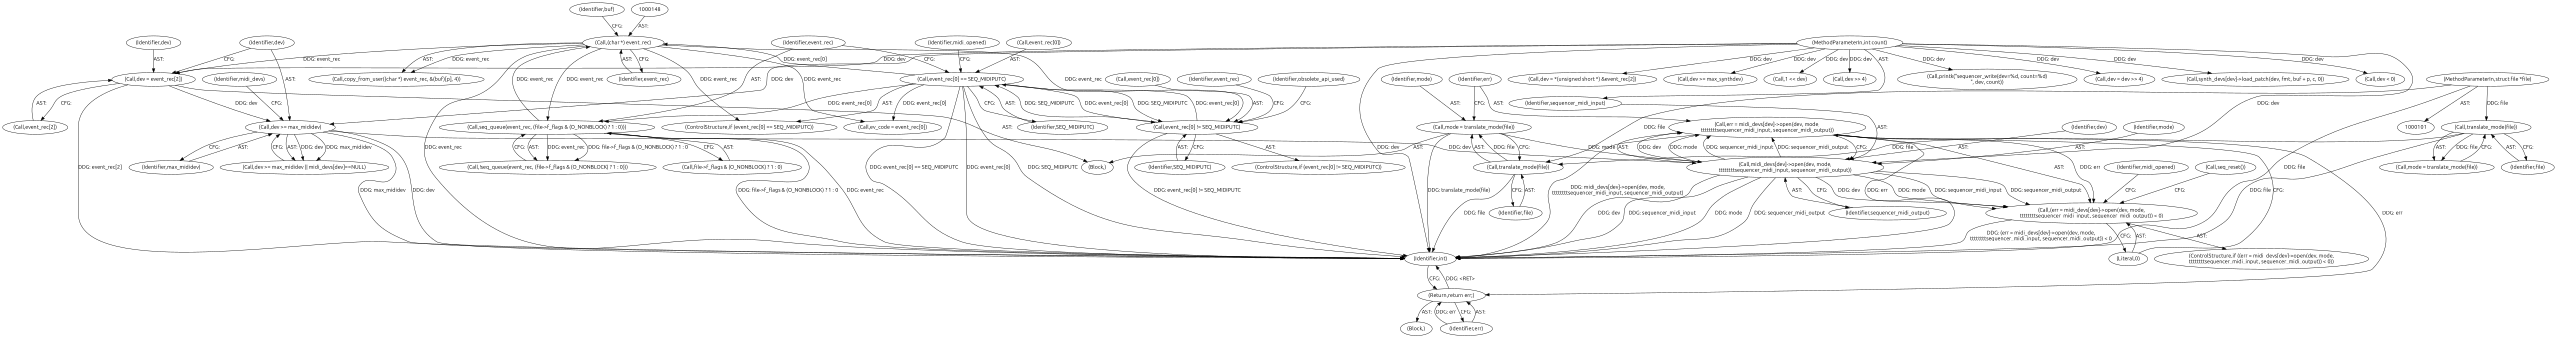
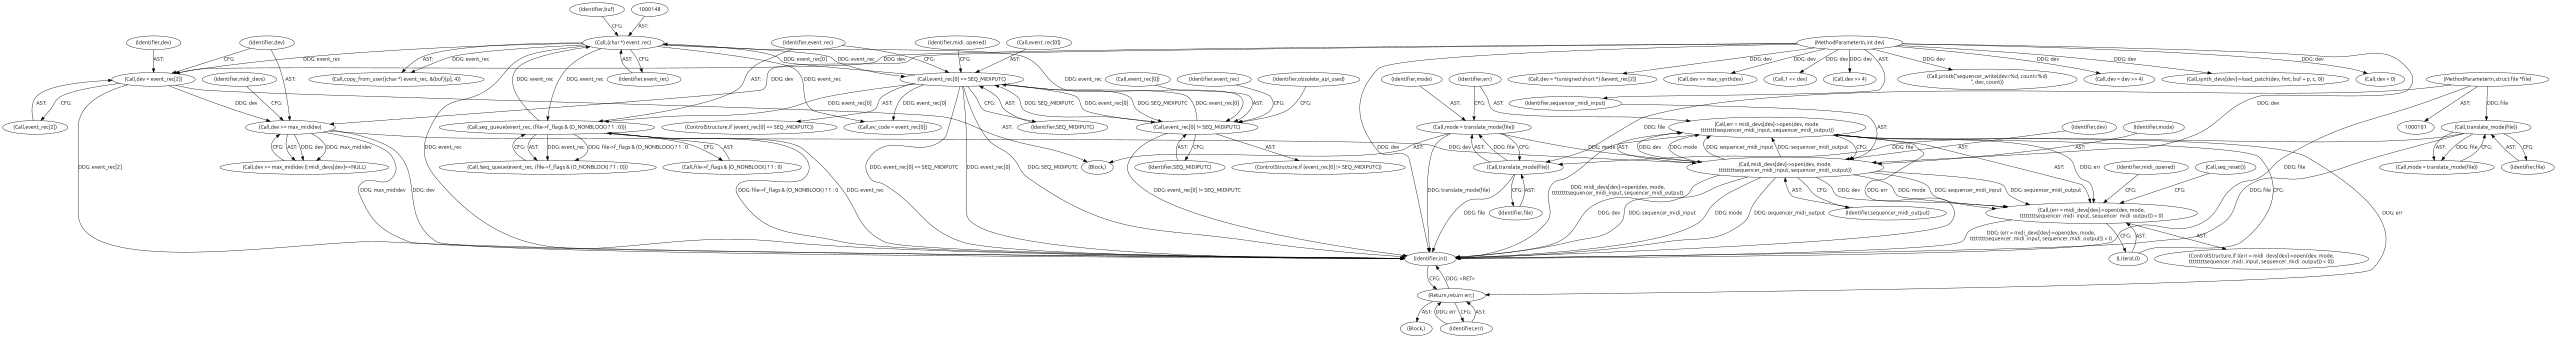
node "(MethodParameterIn,int count)": label "(MethodParameterIn,int count)" -> "(MethodParameterIn,int dev)"
edge "(Call,(char *) event_rec)" -> "(ControlStructure,if (event_rec[0] == SEQ_MIDIPUTC))": now "(Call,(char *) event_rec)" -> "(Call,event_rec[0] == SEQ_MIDIPUTC)"
node "(Identifier,max_mididev)": removed
